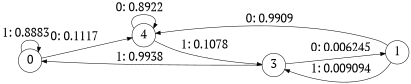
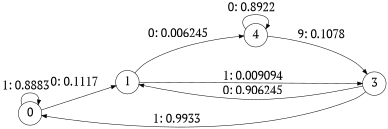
edge "1" -> "4": label "0: 0.9909   " -> "0: 0.006245  "
edge "4" -> "3": label "1: 0.1078   " -> "9: 0.1078   "
edge "0" -> "4": now "0" -> "1"
edge "3" -> "1": label "0: 0.006245  " -> "0: 0.906245  "
edge "3" -> "0": label "1: 0.9938   " -> "1: 0.9933   "
